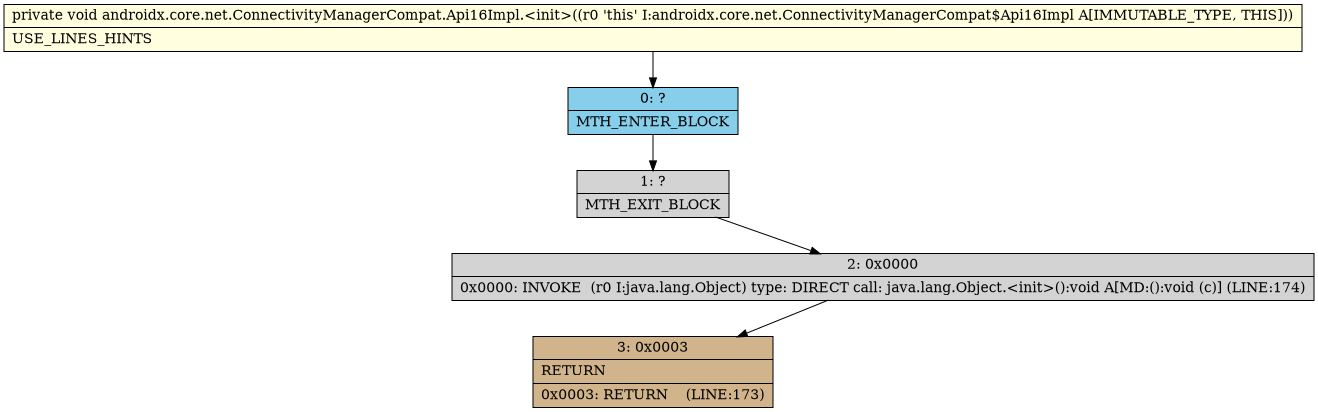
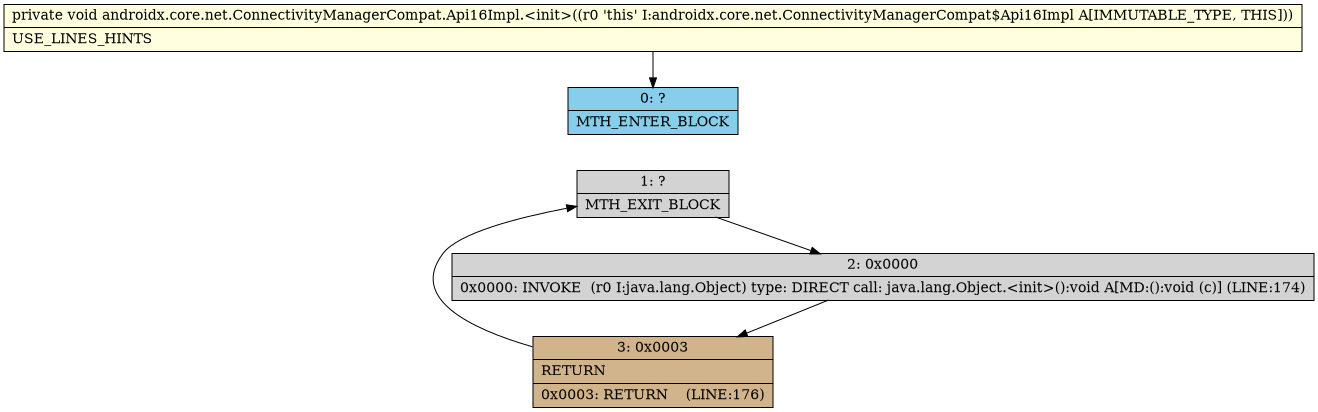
edge "0: ?" -> "1: ?": now "3: 0x0003" -> "1: ?"
node "3: 0x0003": text "0x0003: RETURN    (LINE:173)" -> "0x0003: RETURN    (LINE:176)"
